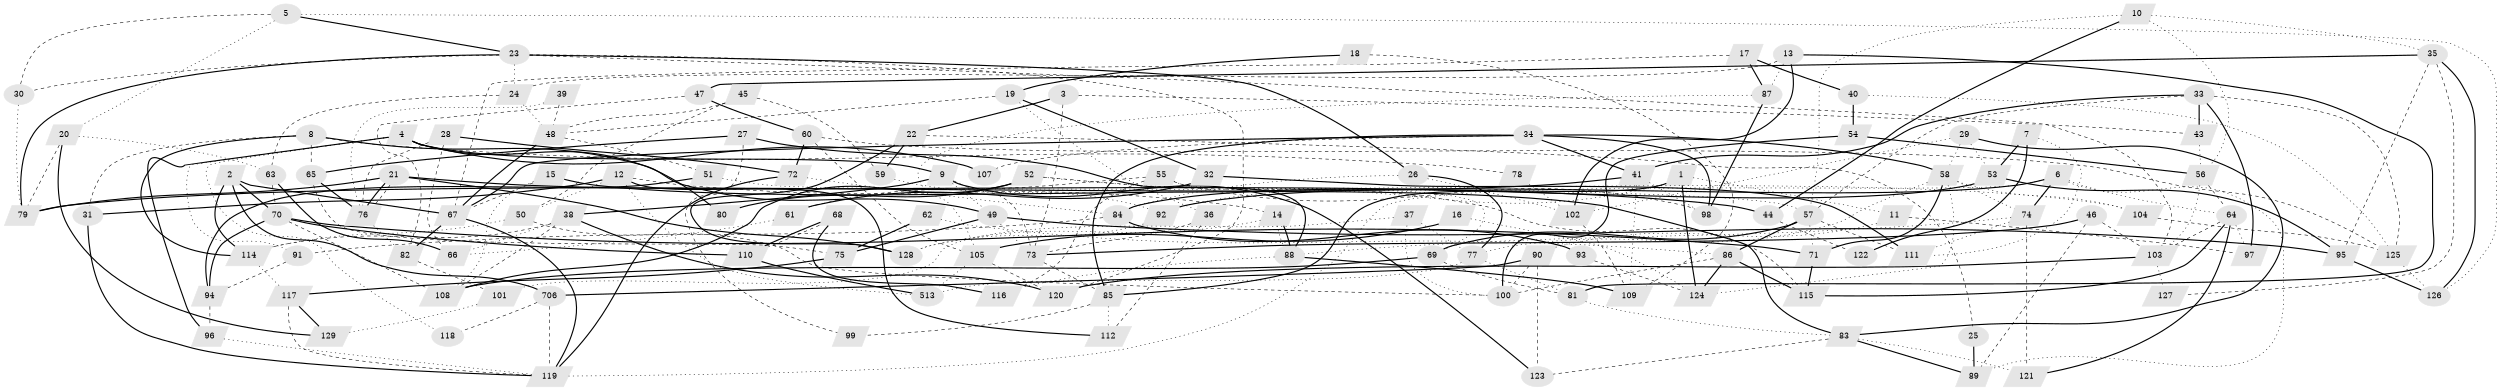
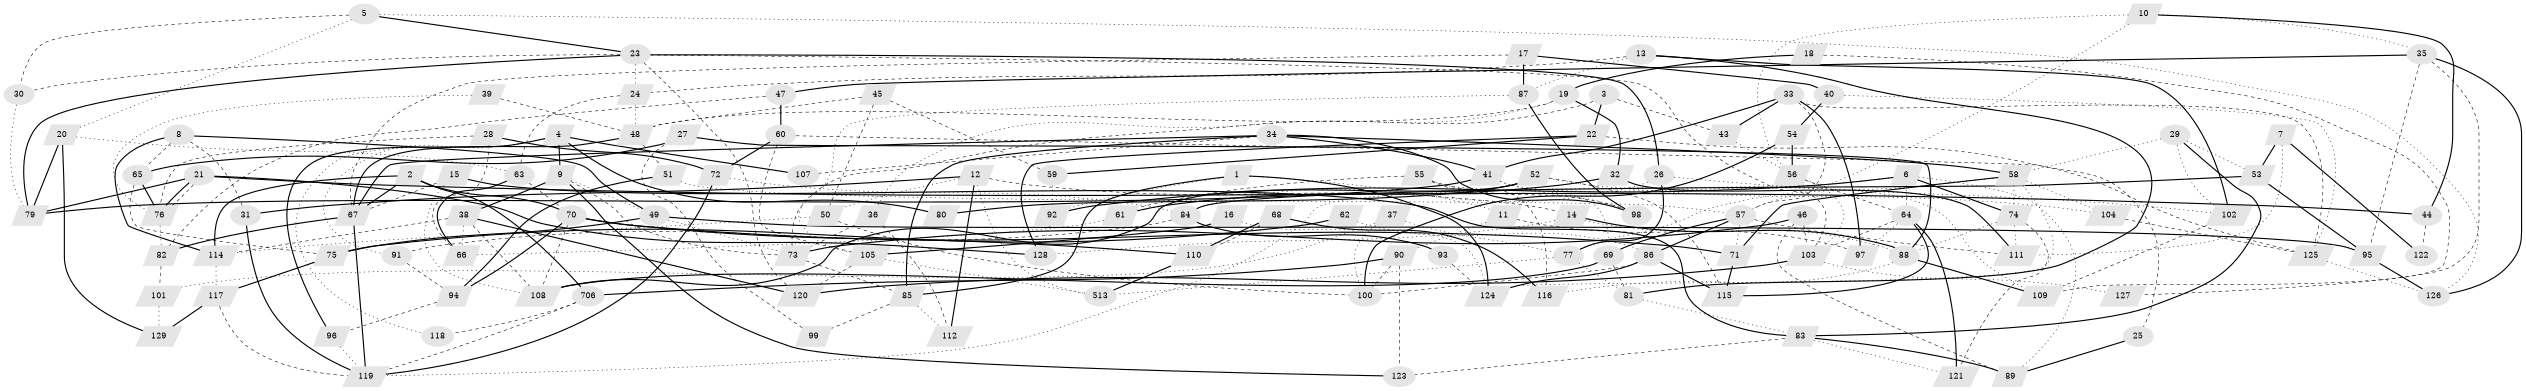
edge "20" -- "79": style dashed -> bold
node "78": removed
